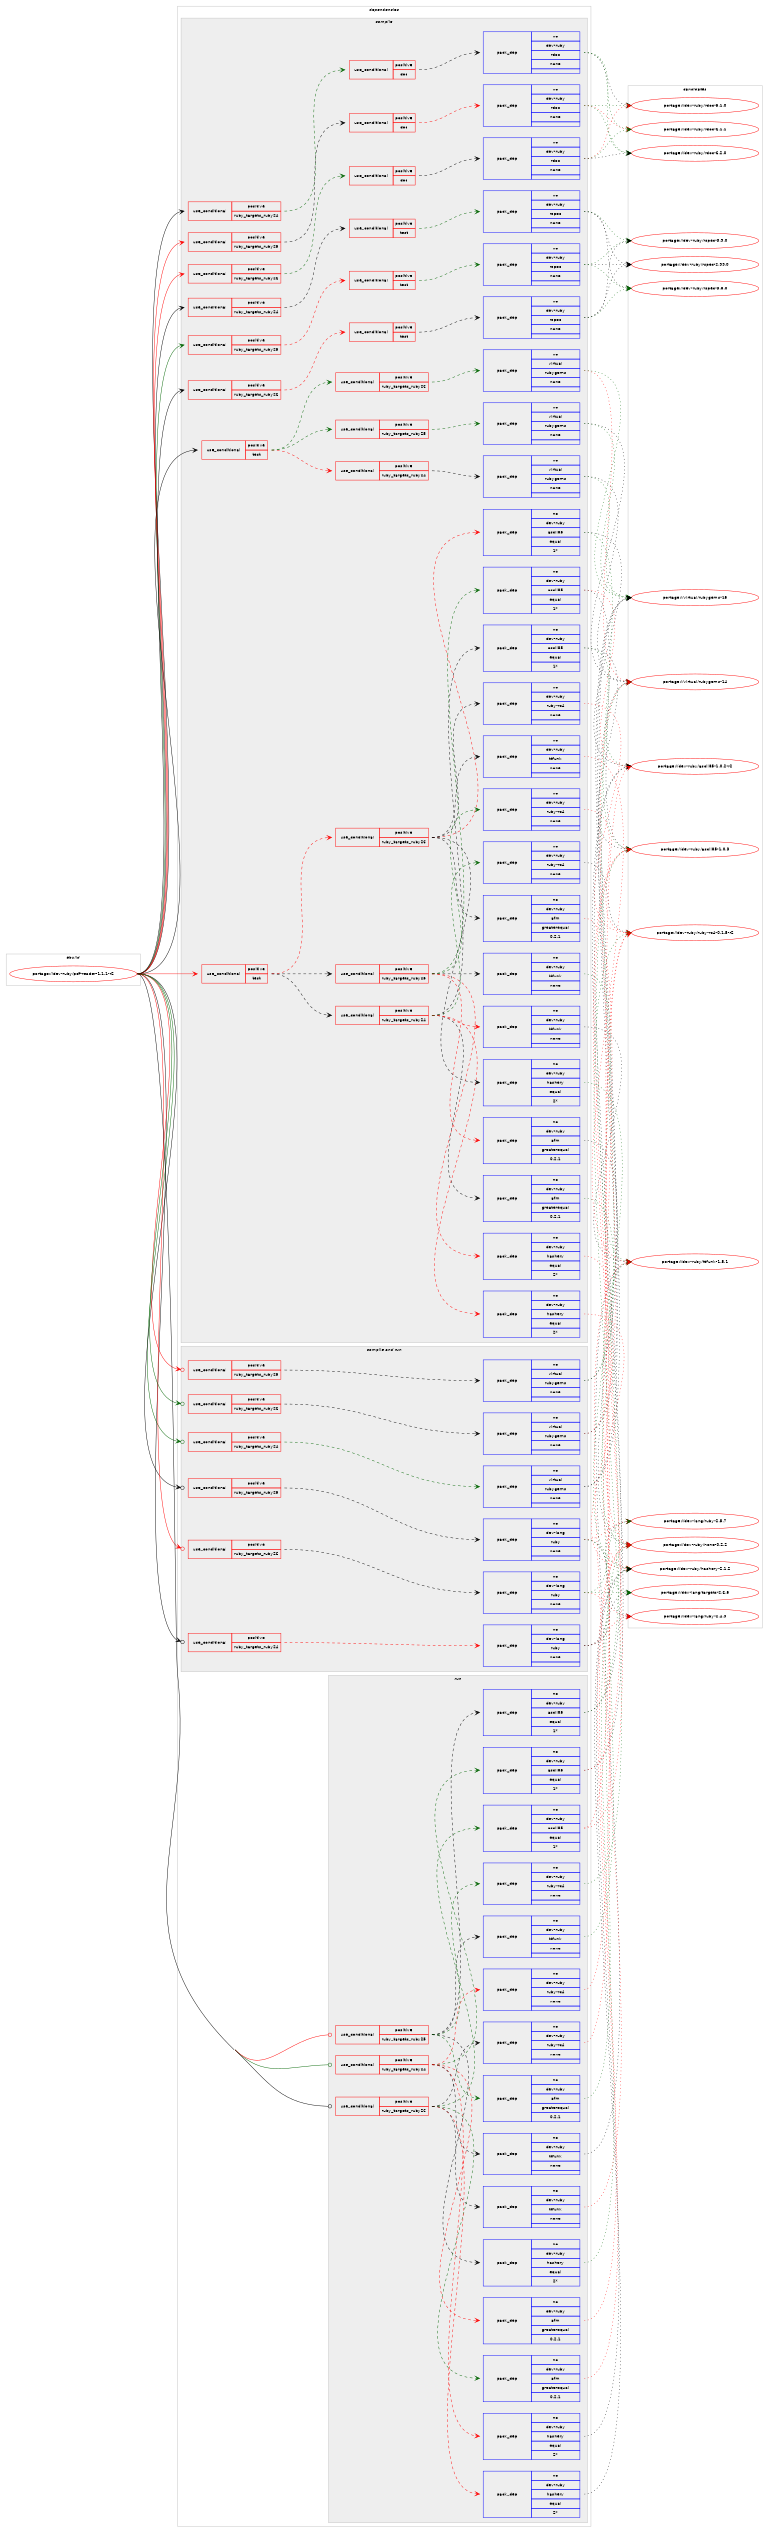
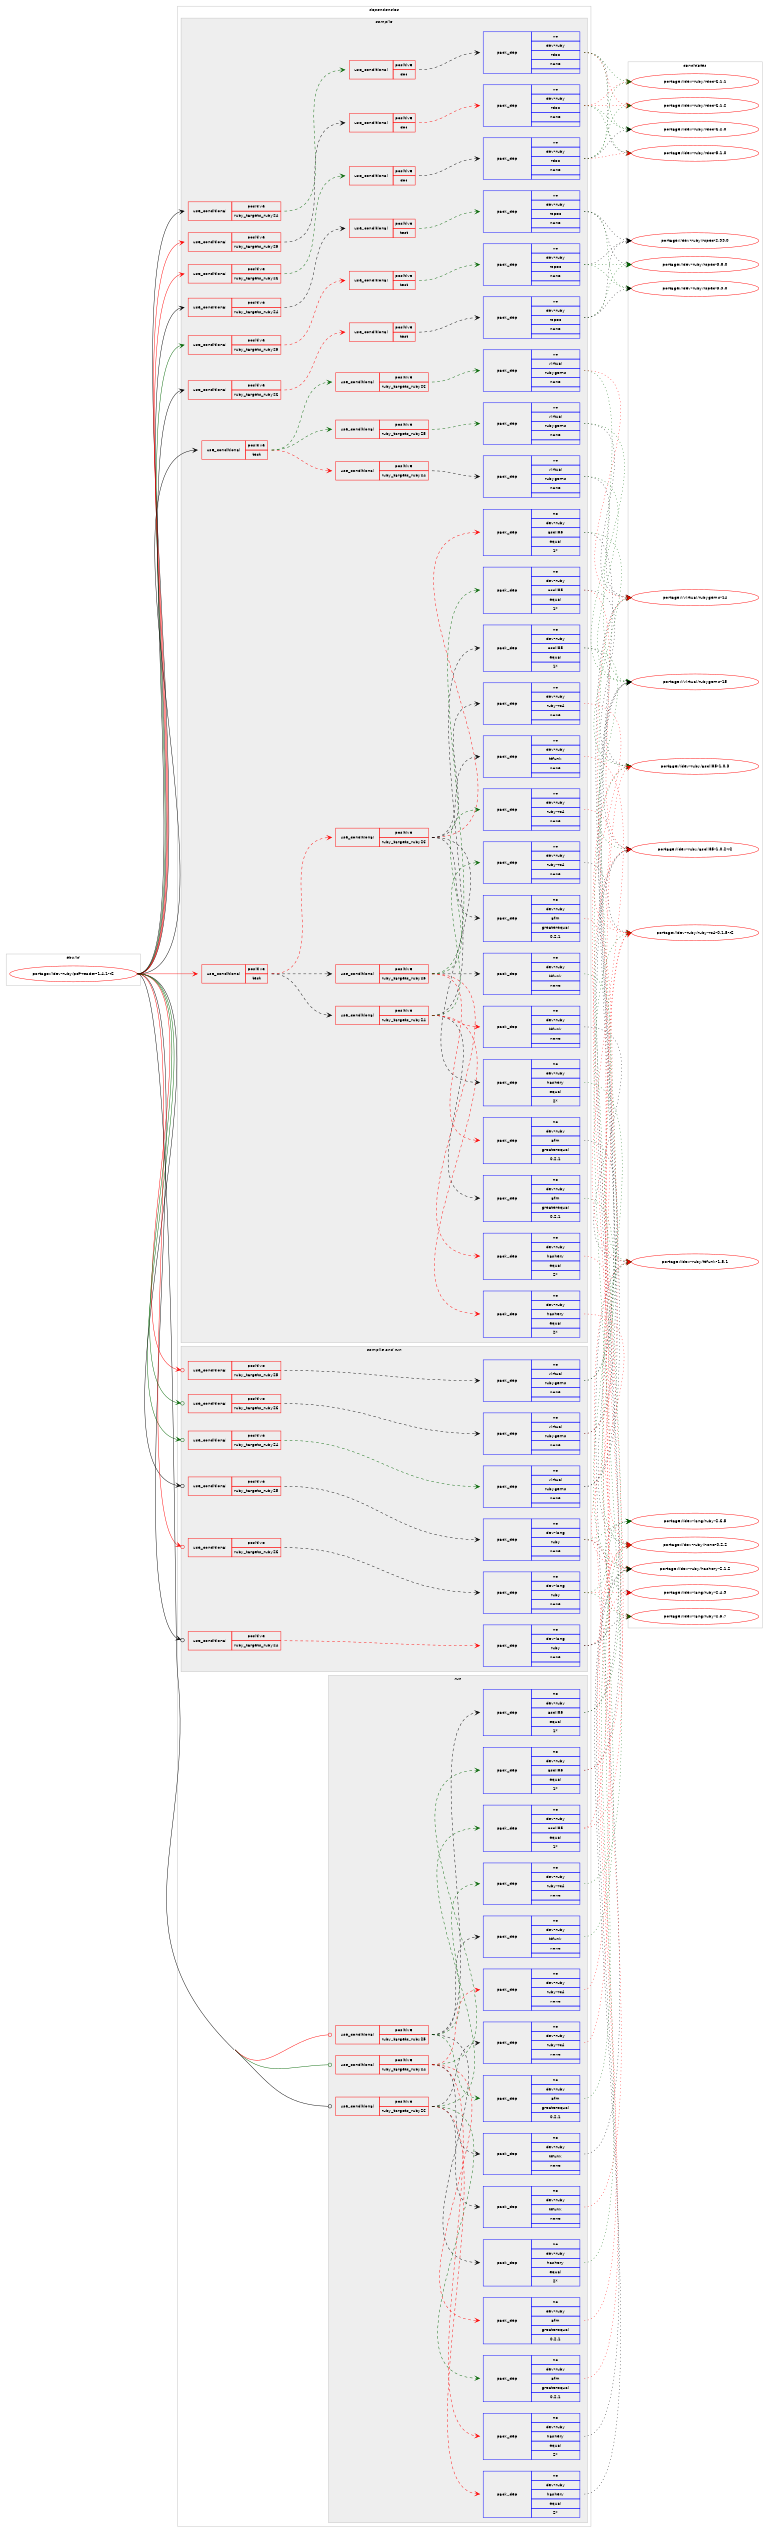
node "portage://dev-ruby/rdoc-6.1.2": added
node "portage://dev-ruby/pdf-reader-1.1.1-r2": label "portage://dev-ruby/pdf-reader-1.1.1-r2" -> "portage://dev-ruby/pdf-reader-1.4.1-r2"
node "portage://dev-lang/targets-2.6.5": label "portage://dev-lang/targets-2.6.5" -> "portage://dev-lang/ruby-2.6.5"
